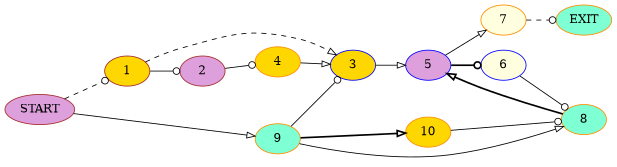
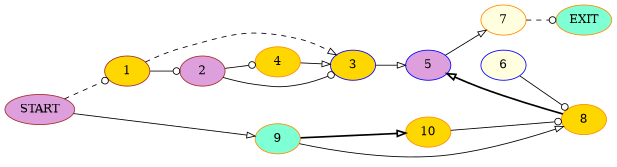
edge "5" -> "6": removed
edge "9" -> "3": now "2" -> "3"
node "8": fillcolor aquamarine -> gold
